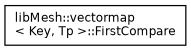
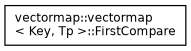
node "libMesh::vectormap < Key, Tp >::FirstCompare": label "libMesh::vectormap < Key, Tp >::FirstCompare" -> "vectormap::vectormap < Key, Tp >::FirstCompare"
